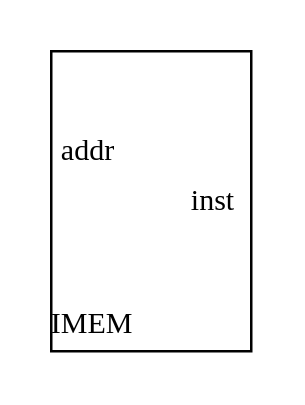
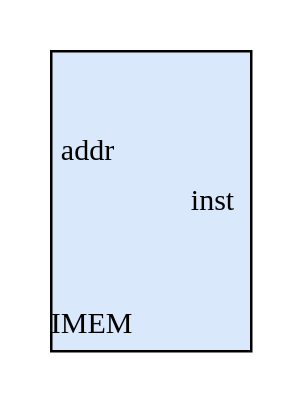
node "IMEM": fillcolor #ffffff -> #dae8fc
